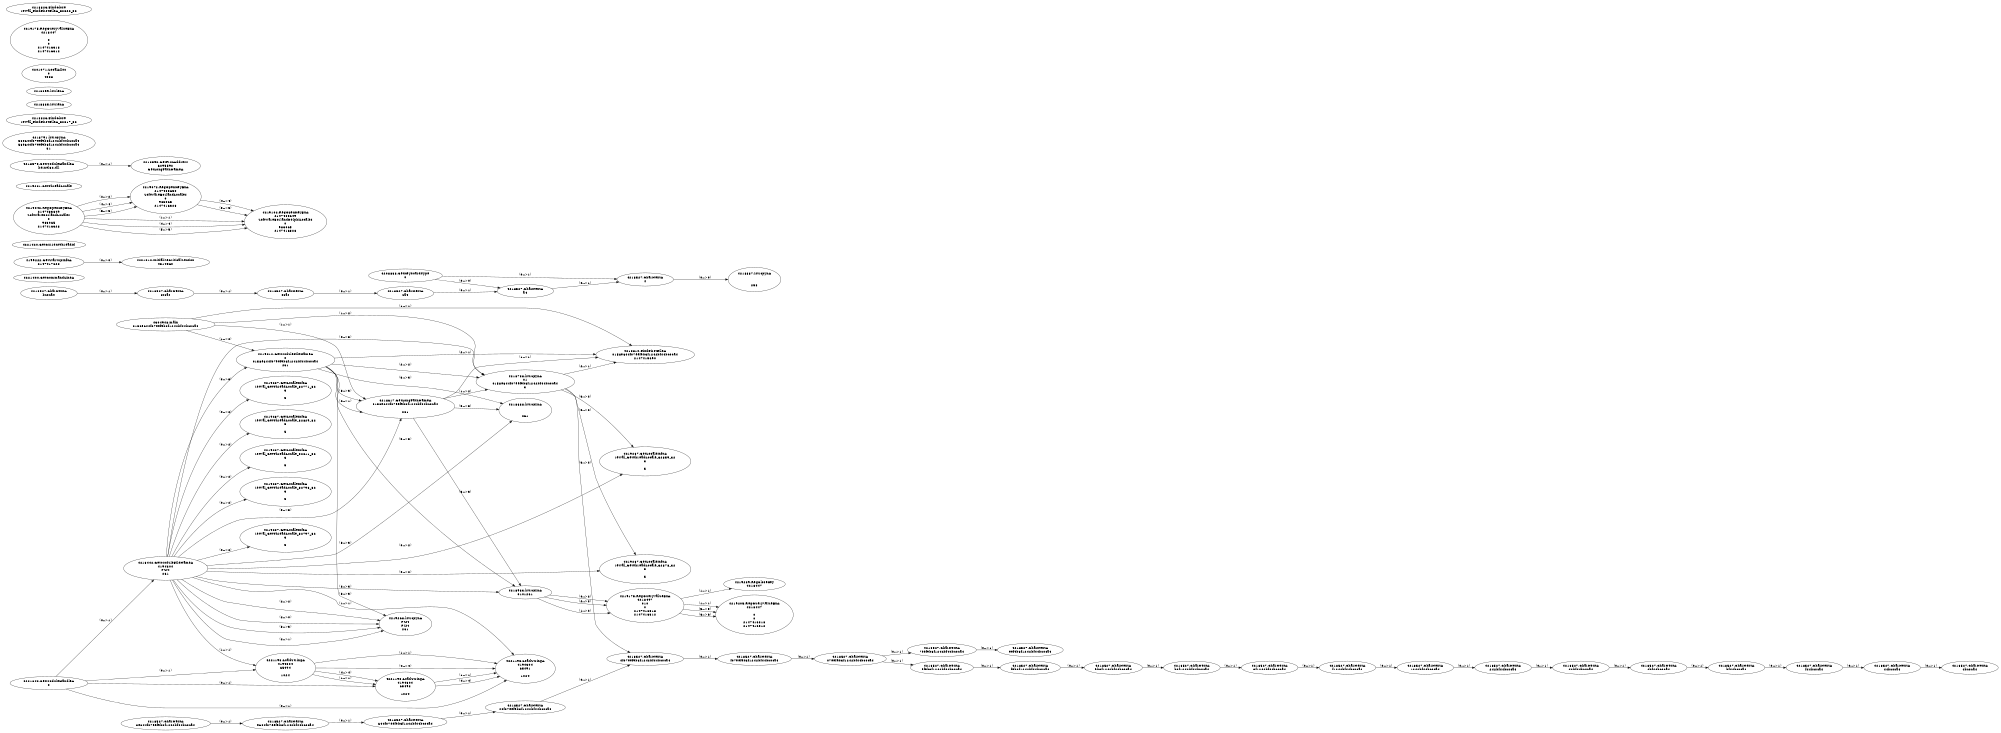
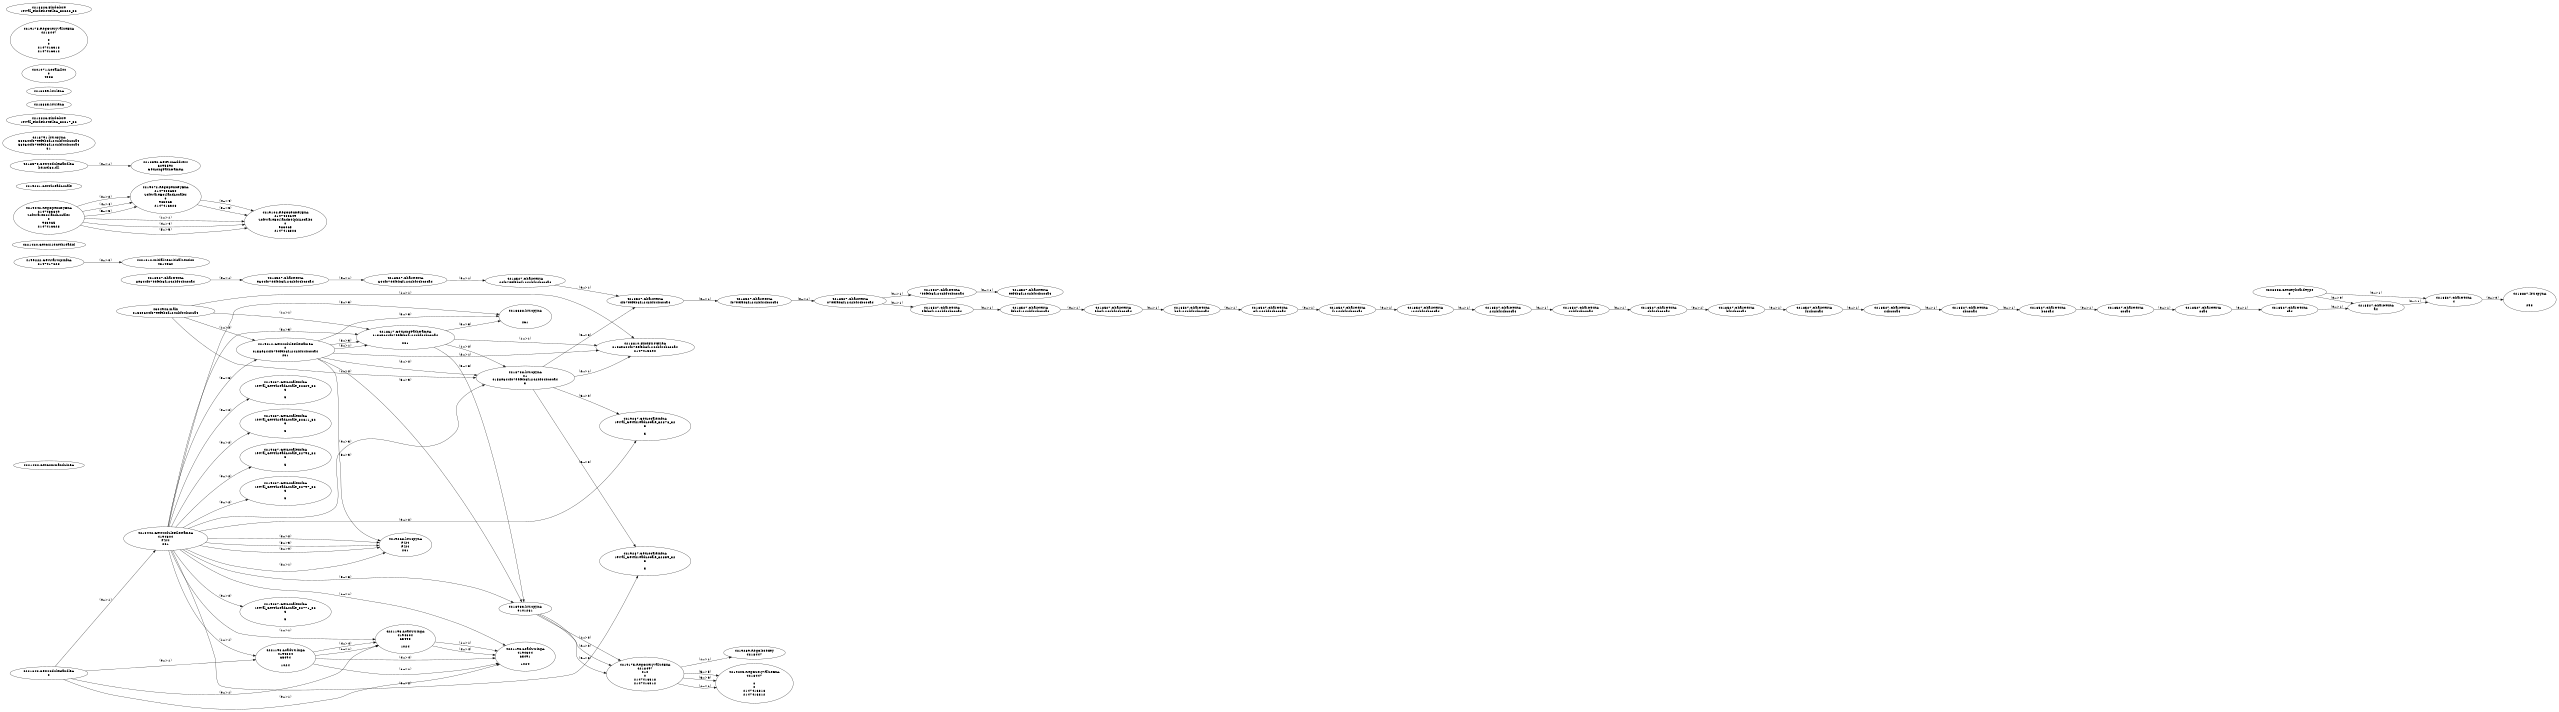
edge "4218527.CharNextA 4bc0ca4" -> "4218527.CharNextA bc0ca4": added, label "(0-->1)"
edge "4218442.GetModuleFileNameA 4194304 PZM 261" -> "4221193.LoadStringA 4194304 65493 1024": added, label "(1-->1)"
